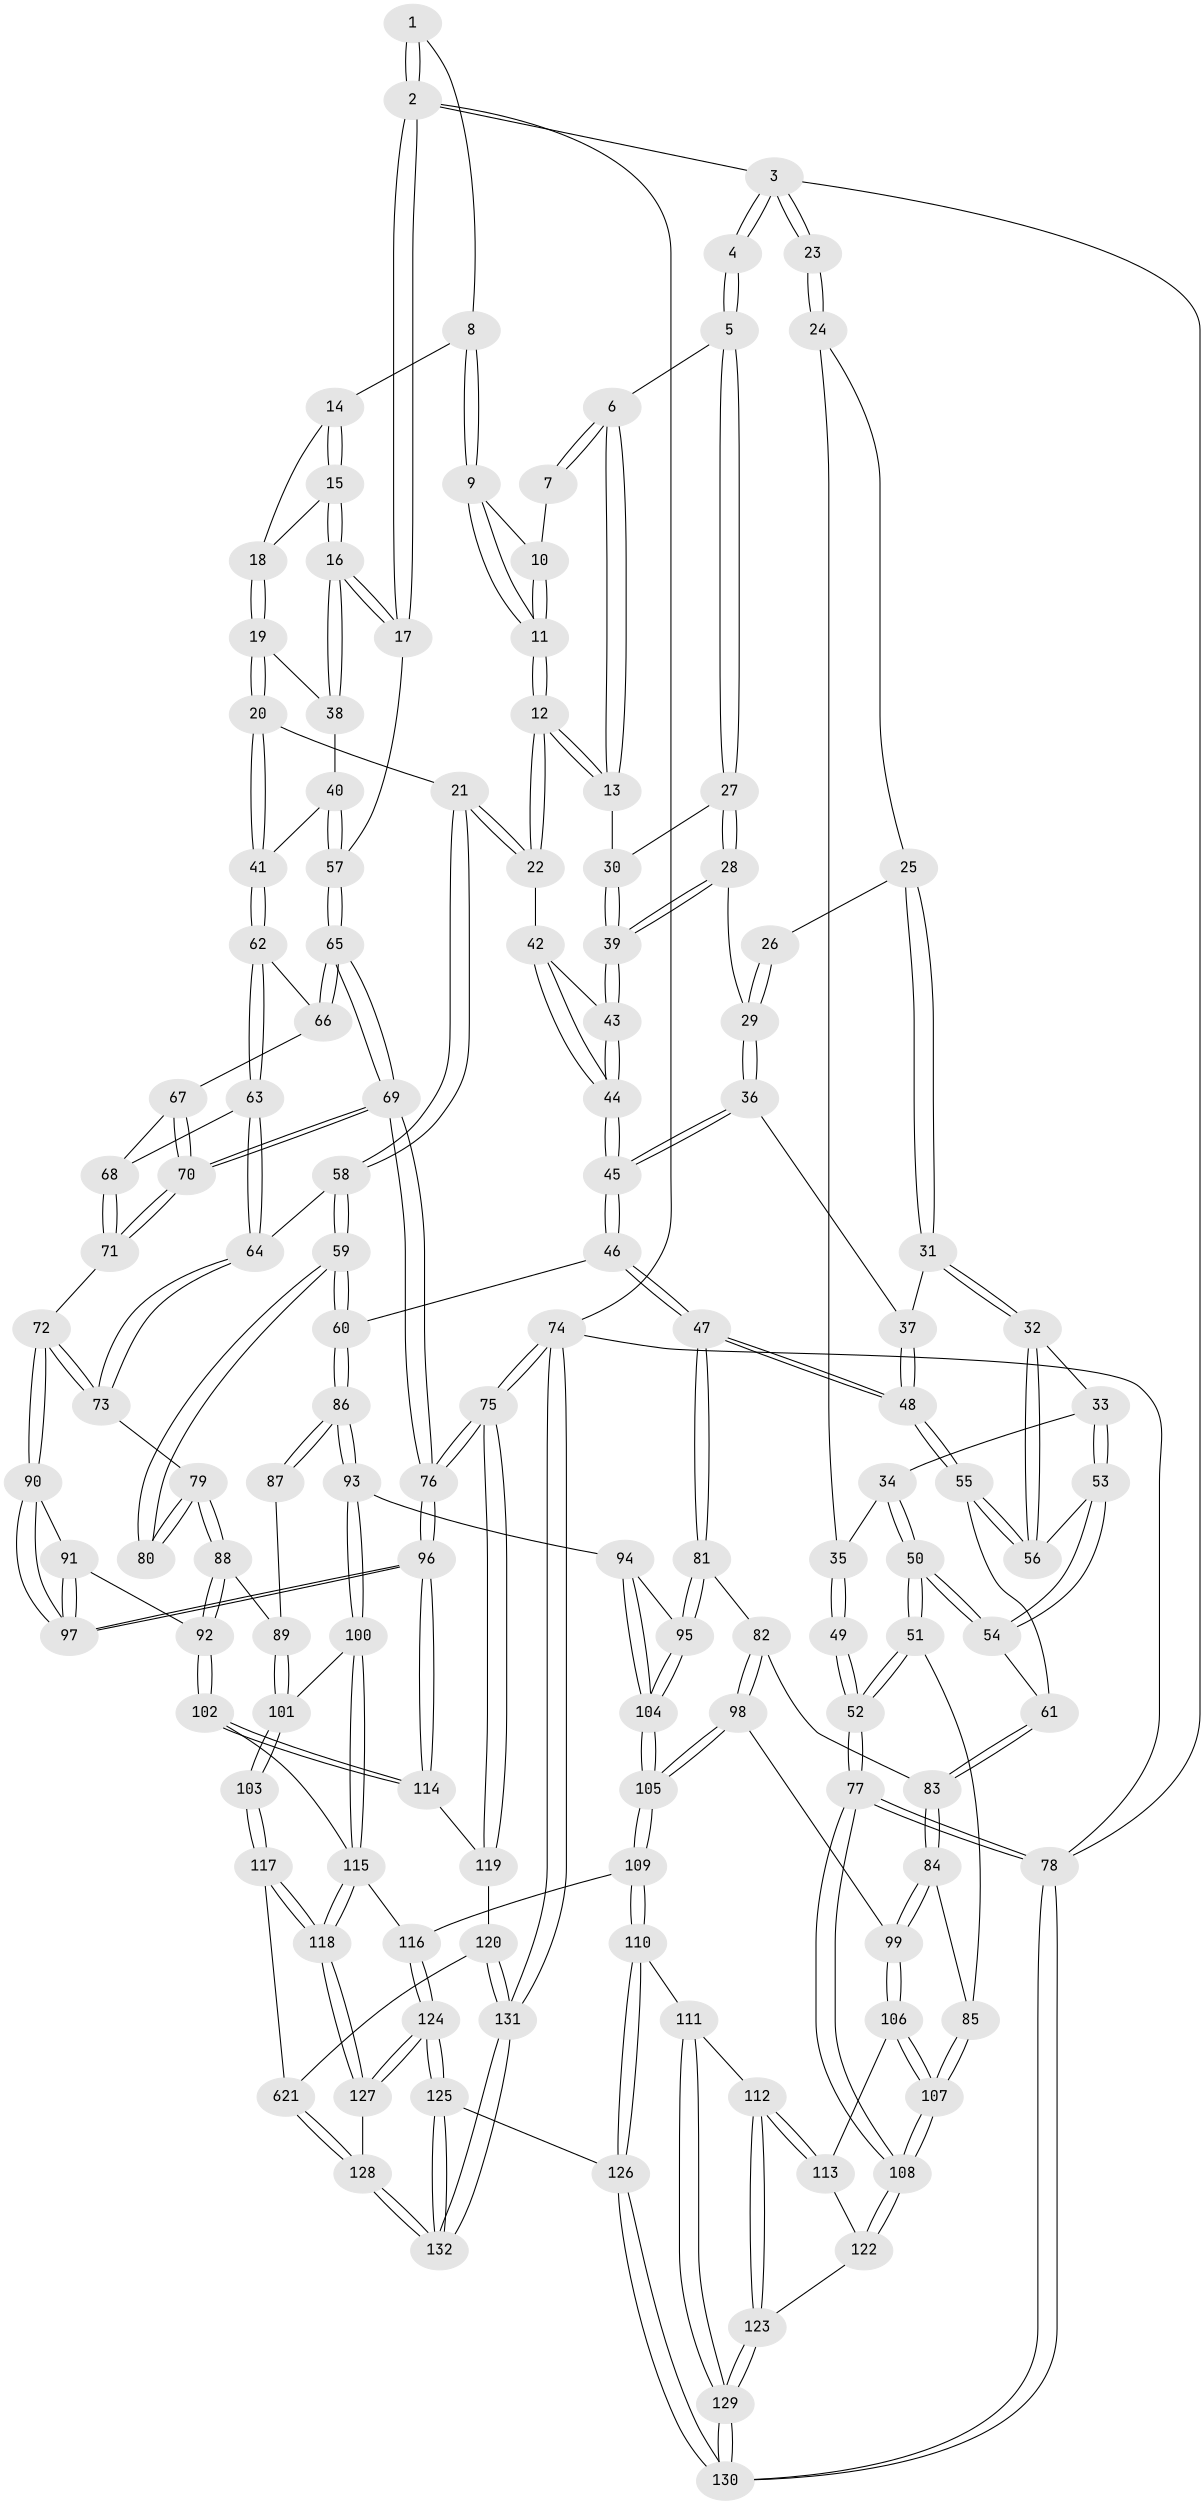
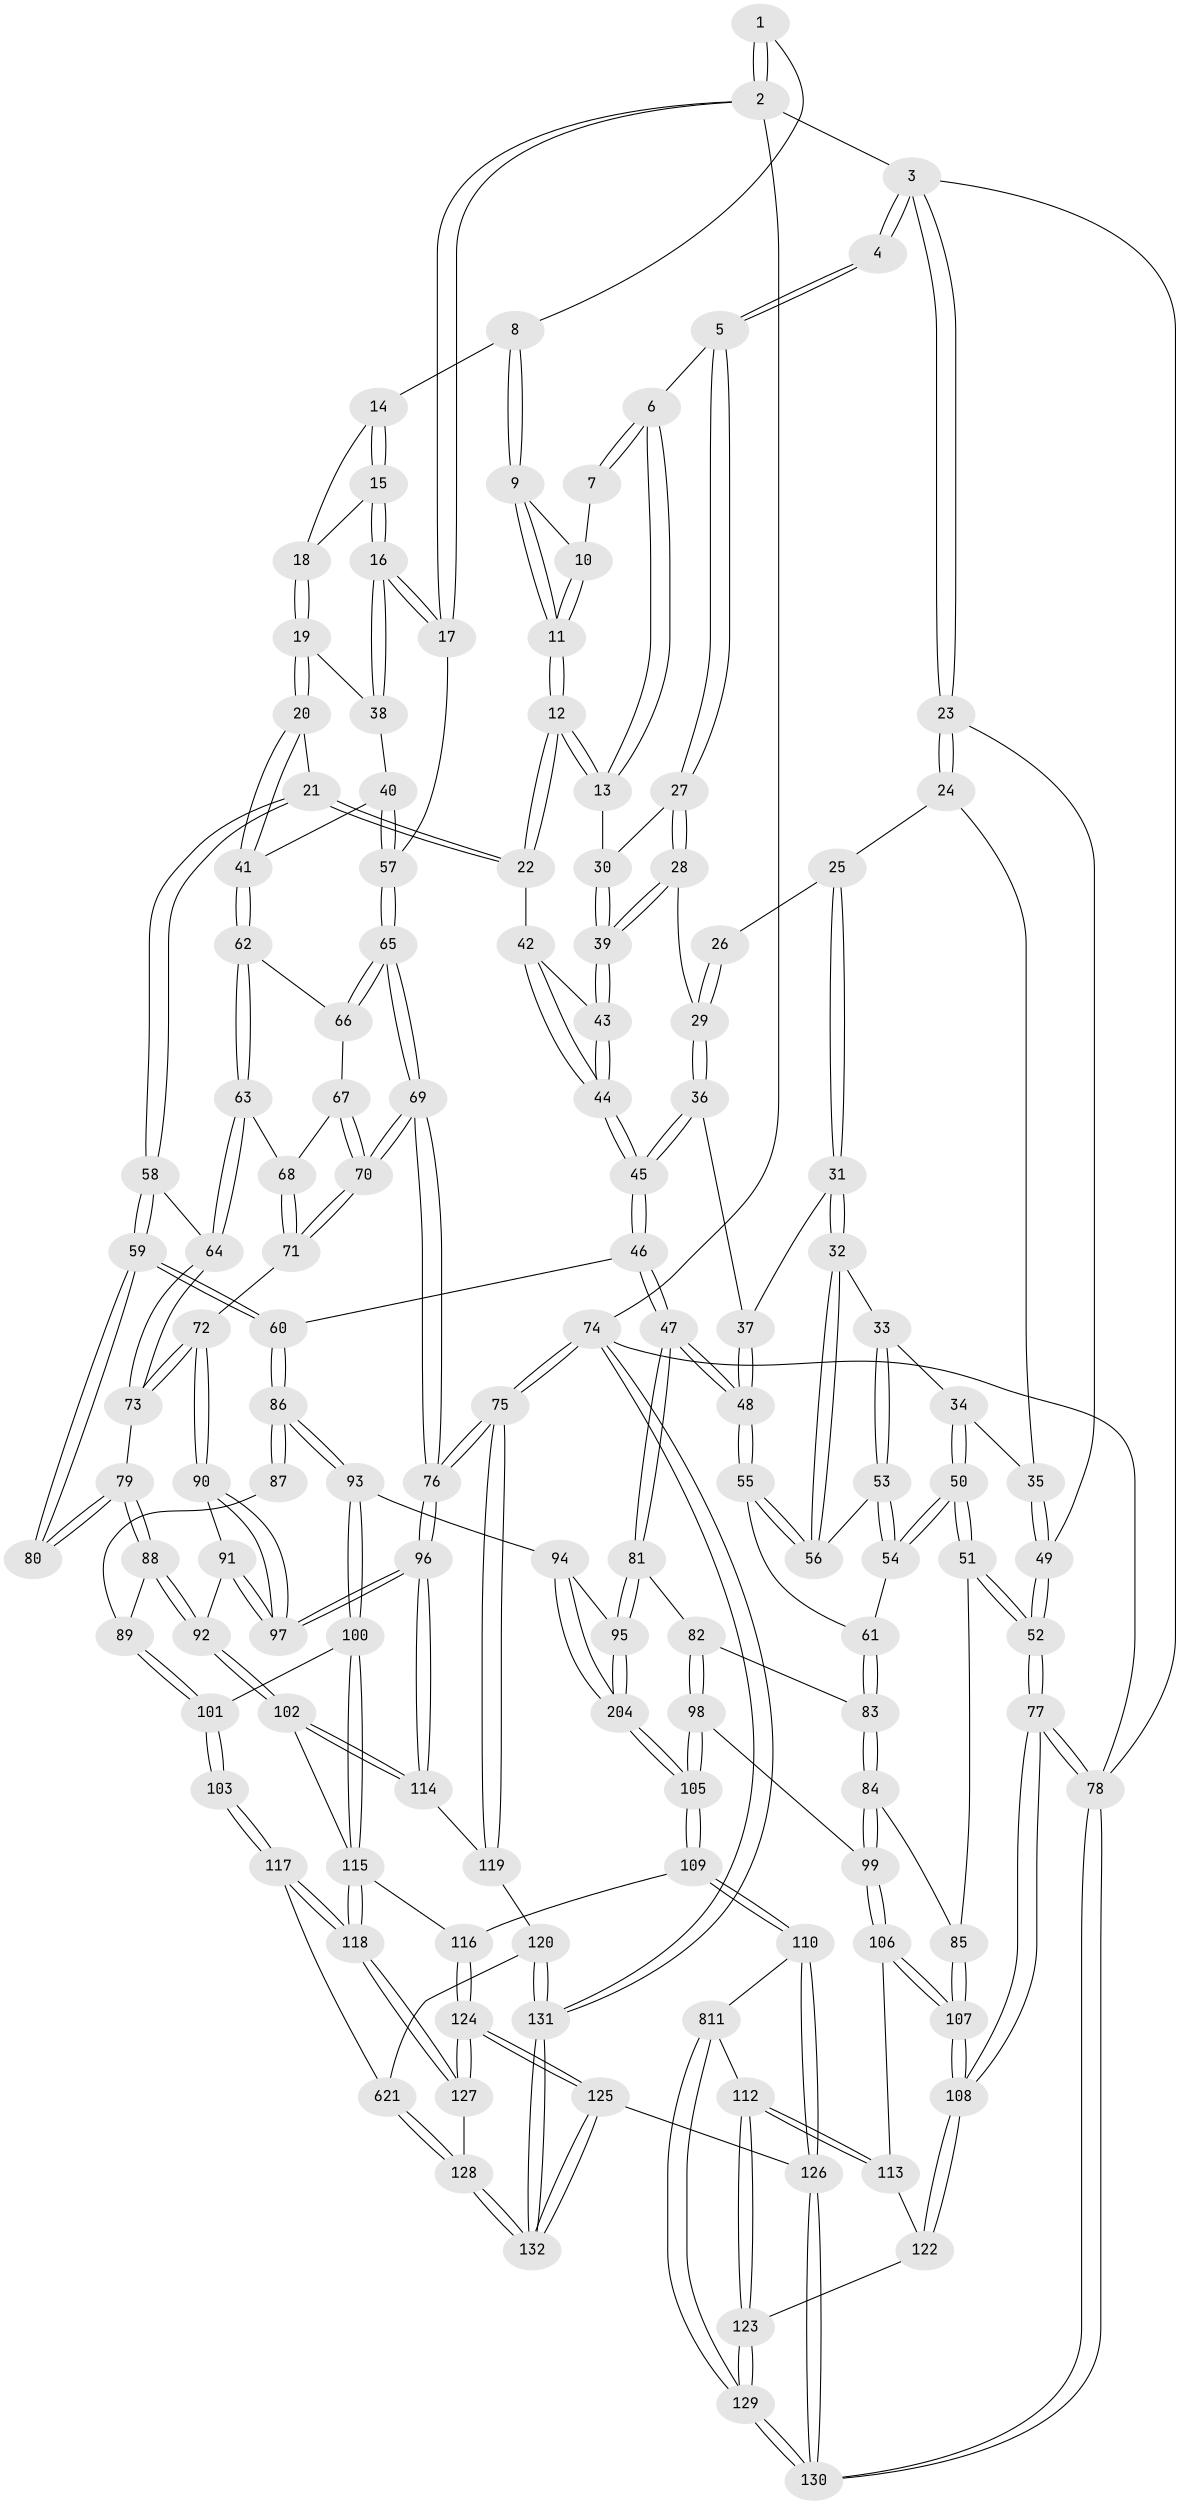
edge "23" -- "49": added
node "104": label "104" -> "204"
node "111": label "111" -> "811"
